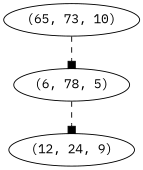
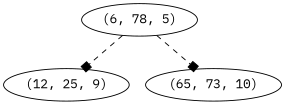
edge "(65, 73, 10)" -> "(6, 78, 5)": reversed
node "(12, 24, 9)": label "(12, 24, 9)" -> "(12, 25, 9)"
